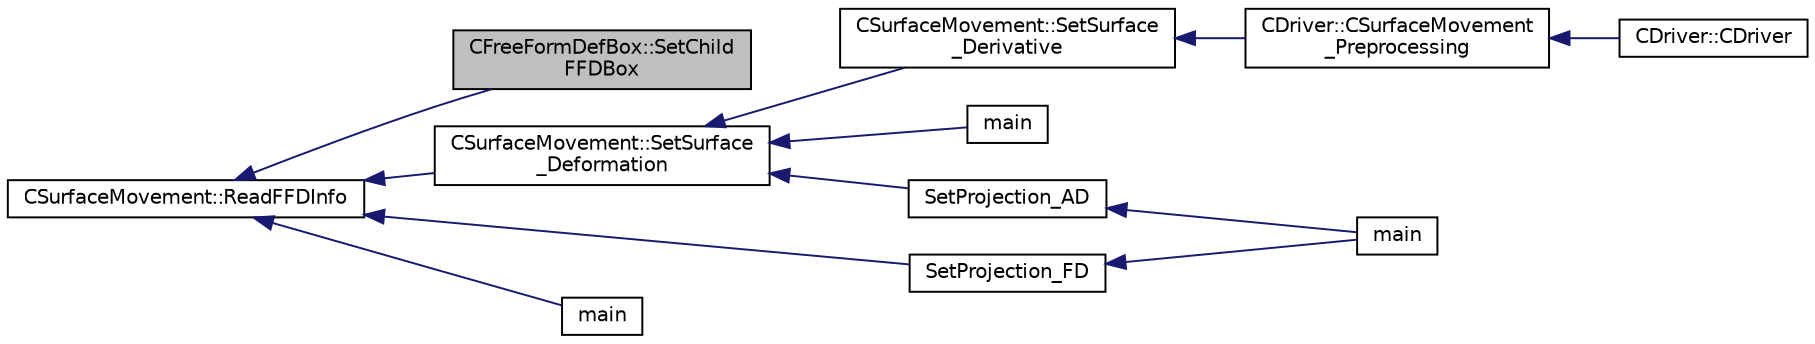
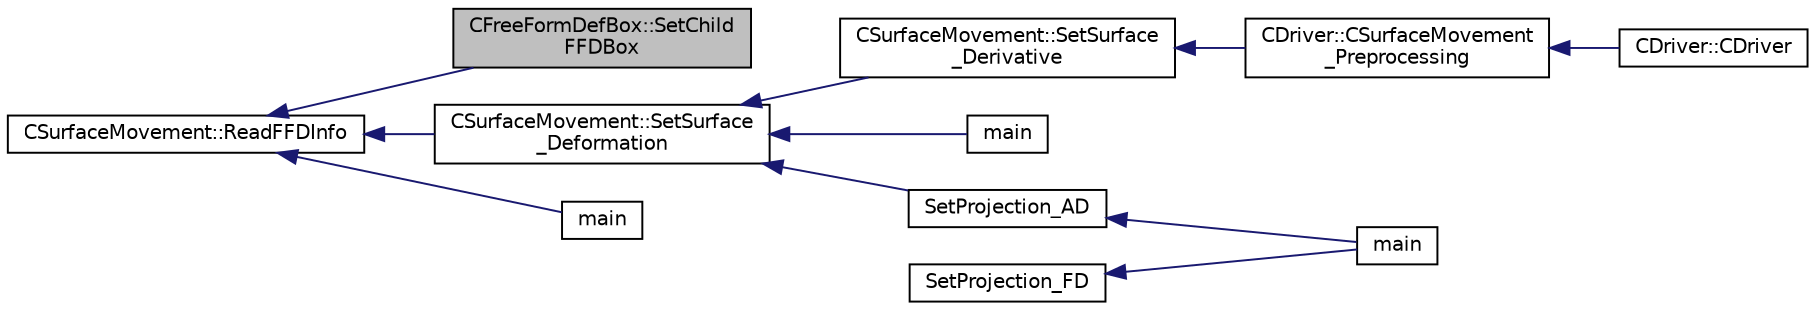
edge "SetProjection_FD" -> "CSurfaceMovement::ReadFFDInfo": removed
